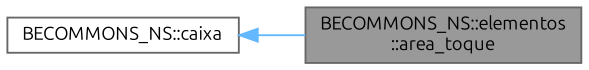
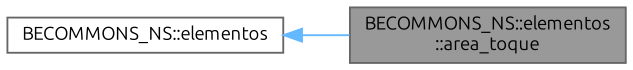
node "BECOMMONS_NS::caixa": label "BECOMMONS_NS::caixa" -> "BECOMMONS_NS::elementos"
